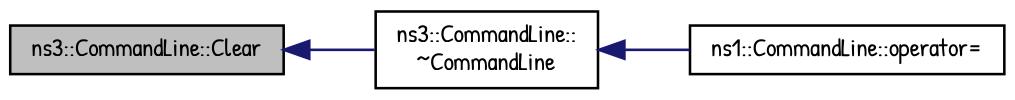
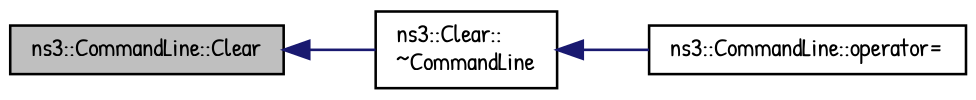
node "ns3::CommandLine:: ~CommandLine": label "ns3::CommandLine:: ~CommandLine" -> "ns3::Clear:: ~CommandLine"
node "ns1::CommandLine::operator=": label "ns1::CommandLine::operator=" -> "ns3::CommandLine::operator="
